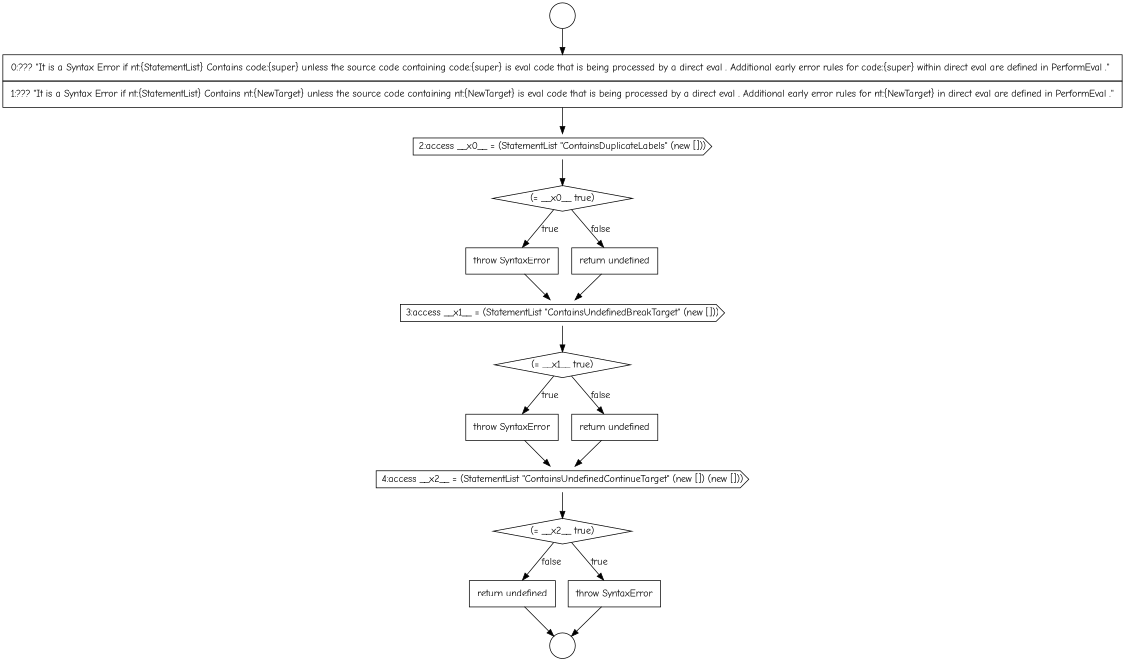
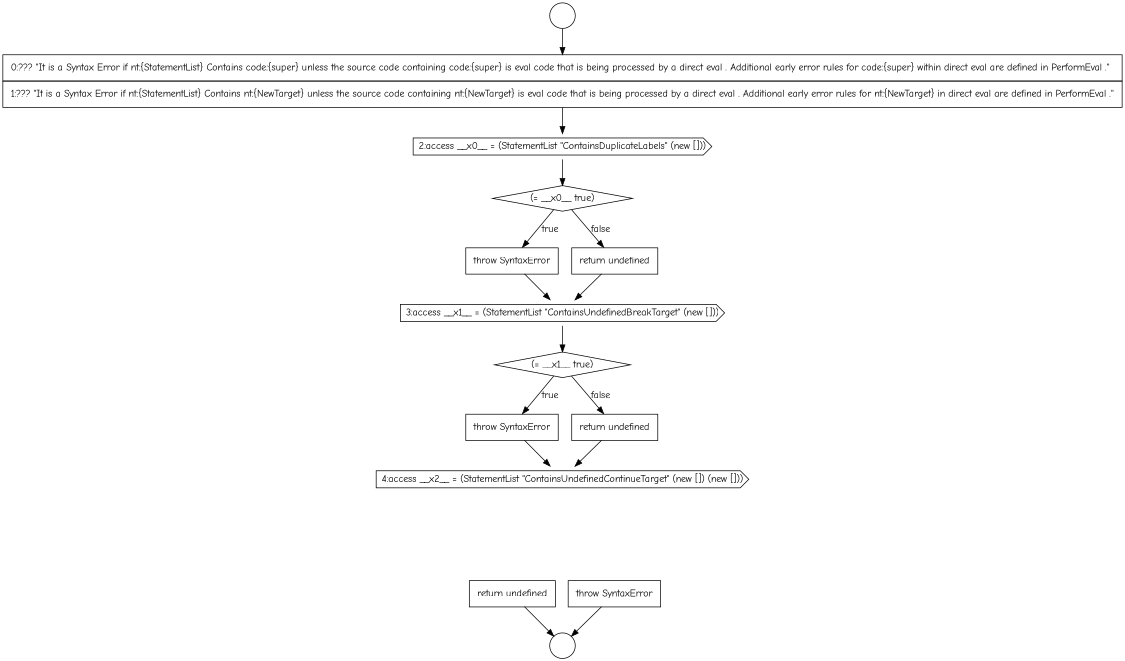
node "(= __x2__ true)": removed
